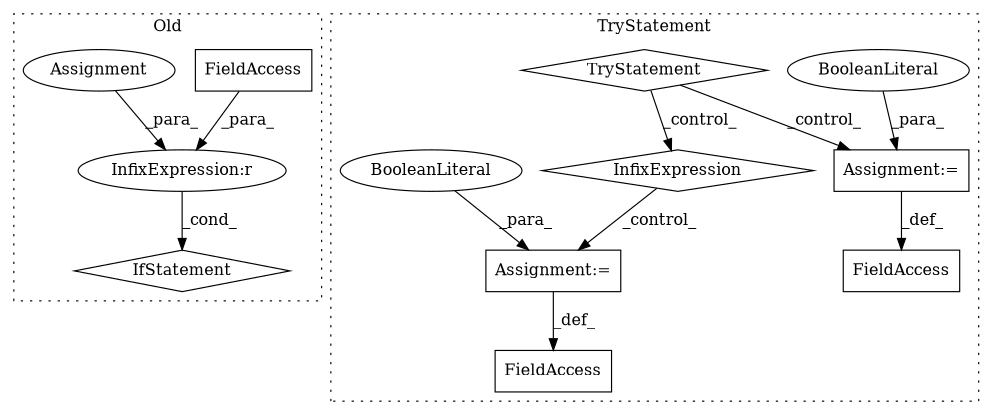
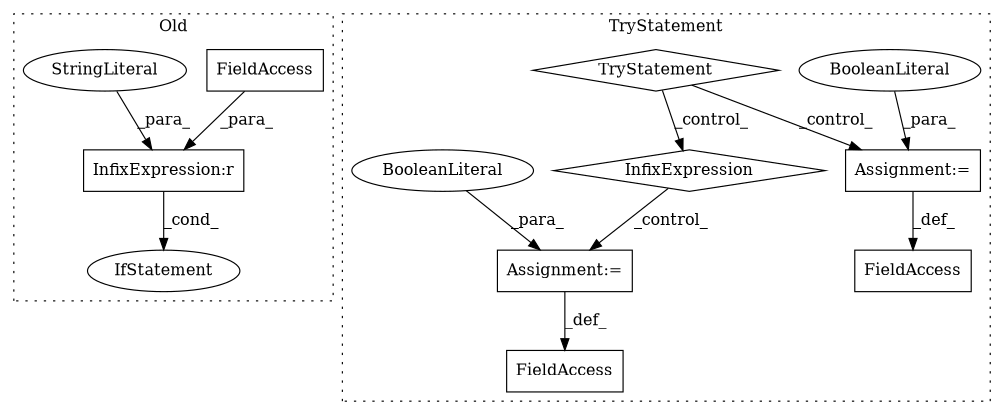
node "Assignment": label "Assignment" -> "StringLiteral"
node "InfixExpression:r": shape ellipse -> box
node "IfStatement": shape diamond -> ellipse
